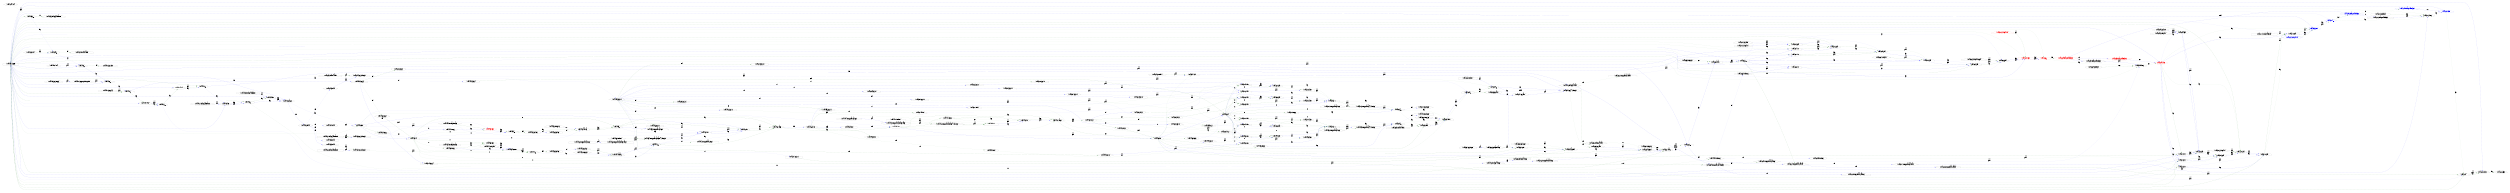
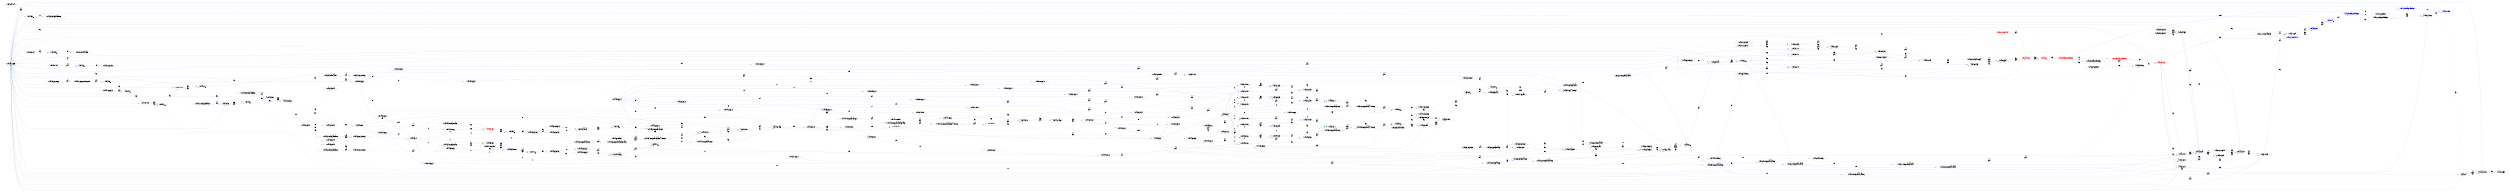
node "(110948059)numpy.ndarray(all_pickle)": label "(110948059)numpy.ndarray(all_pickle)" -> "(110948059)numpy.ndarray(all_img)"
